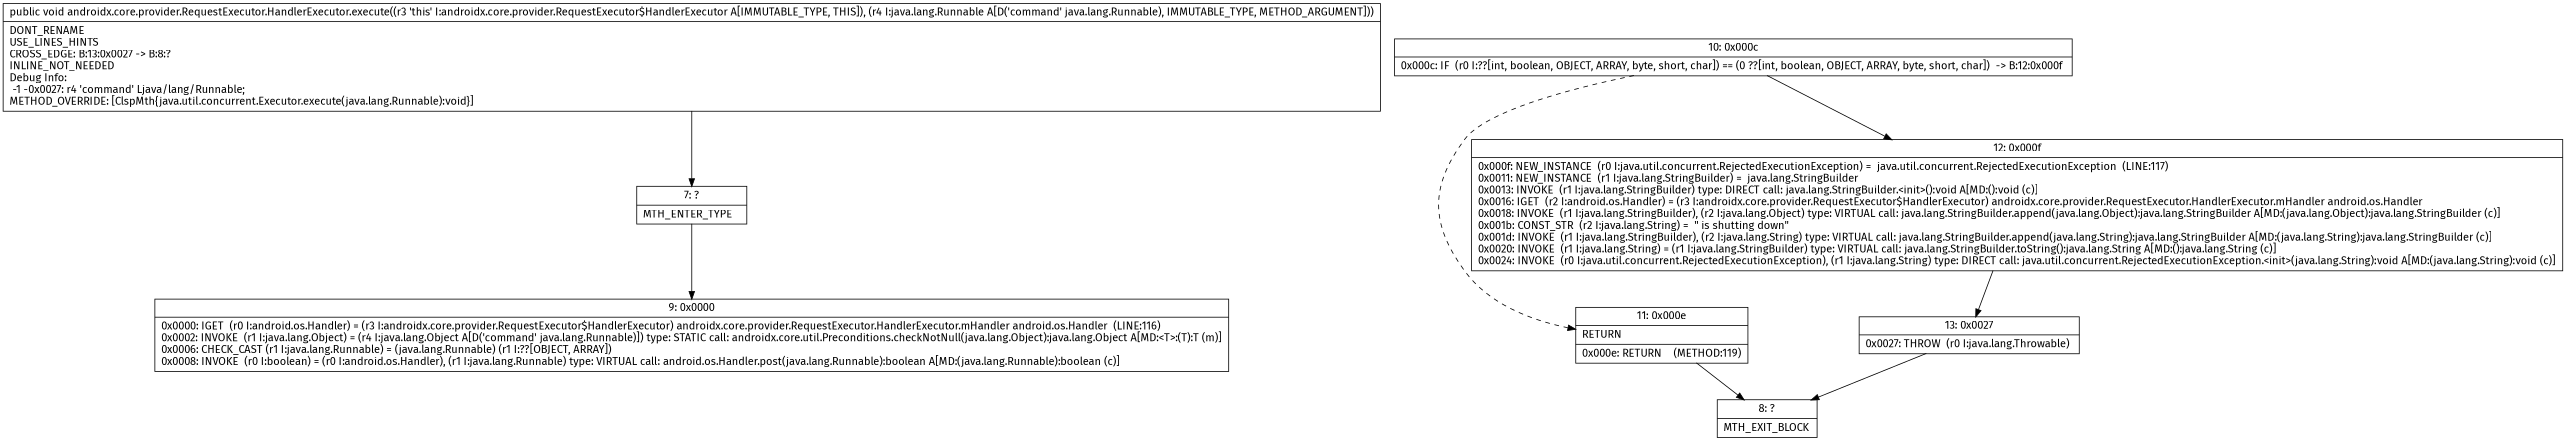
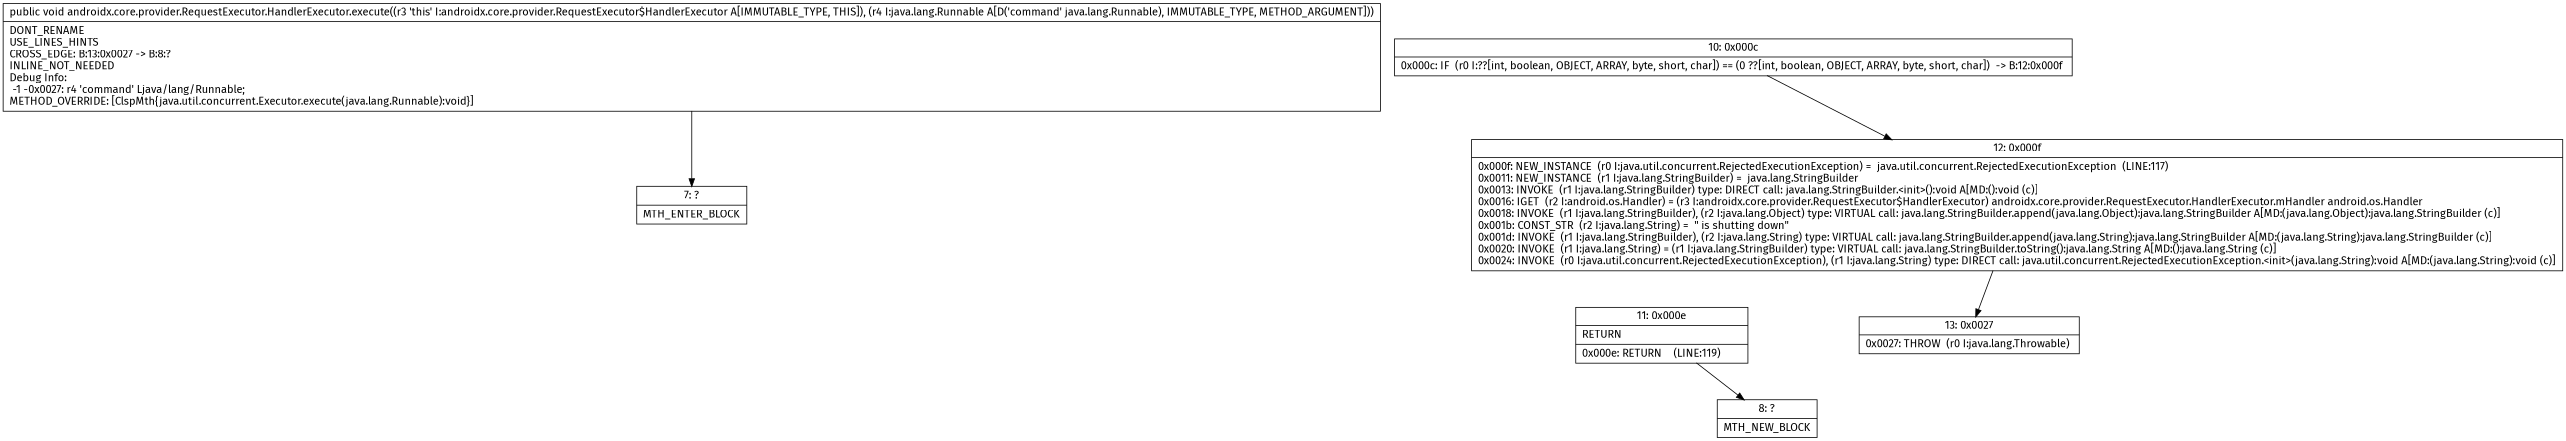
edge "10: 0x000c" -> "11: 0x000e": removed
node "7: ?": text "MTH_ENTER_TYPE" -> "MTH_ENTER_BLOCK"
node "9: 0x0000": removed
node "11: 0x000e": text "0x000e: RETURN    (METHOD:119)" -> "0x000e: RETURN    (LINE:119)"
edge "13: 0x0027" -> "8: ?": removed
node "8: ?": text "MTH_EXIT_BLOCK" -> "MTH_NEW_BLOCK"
